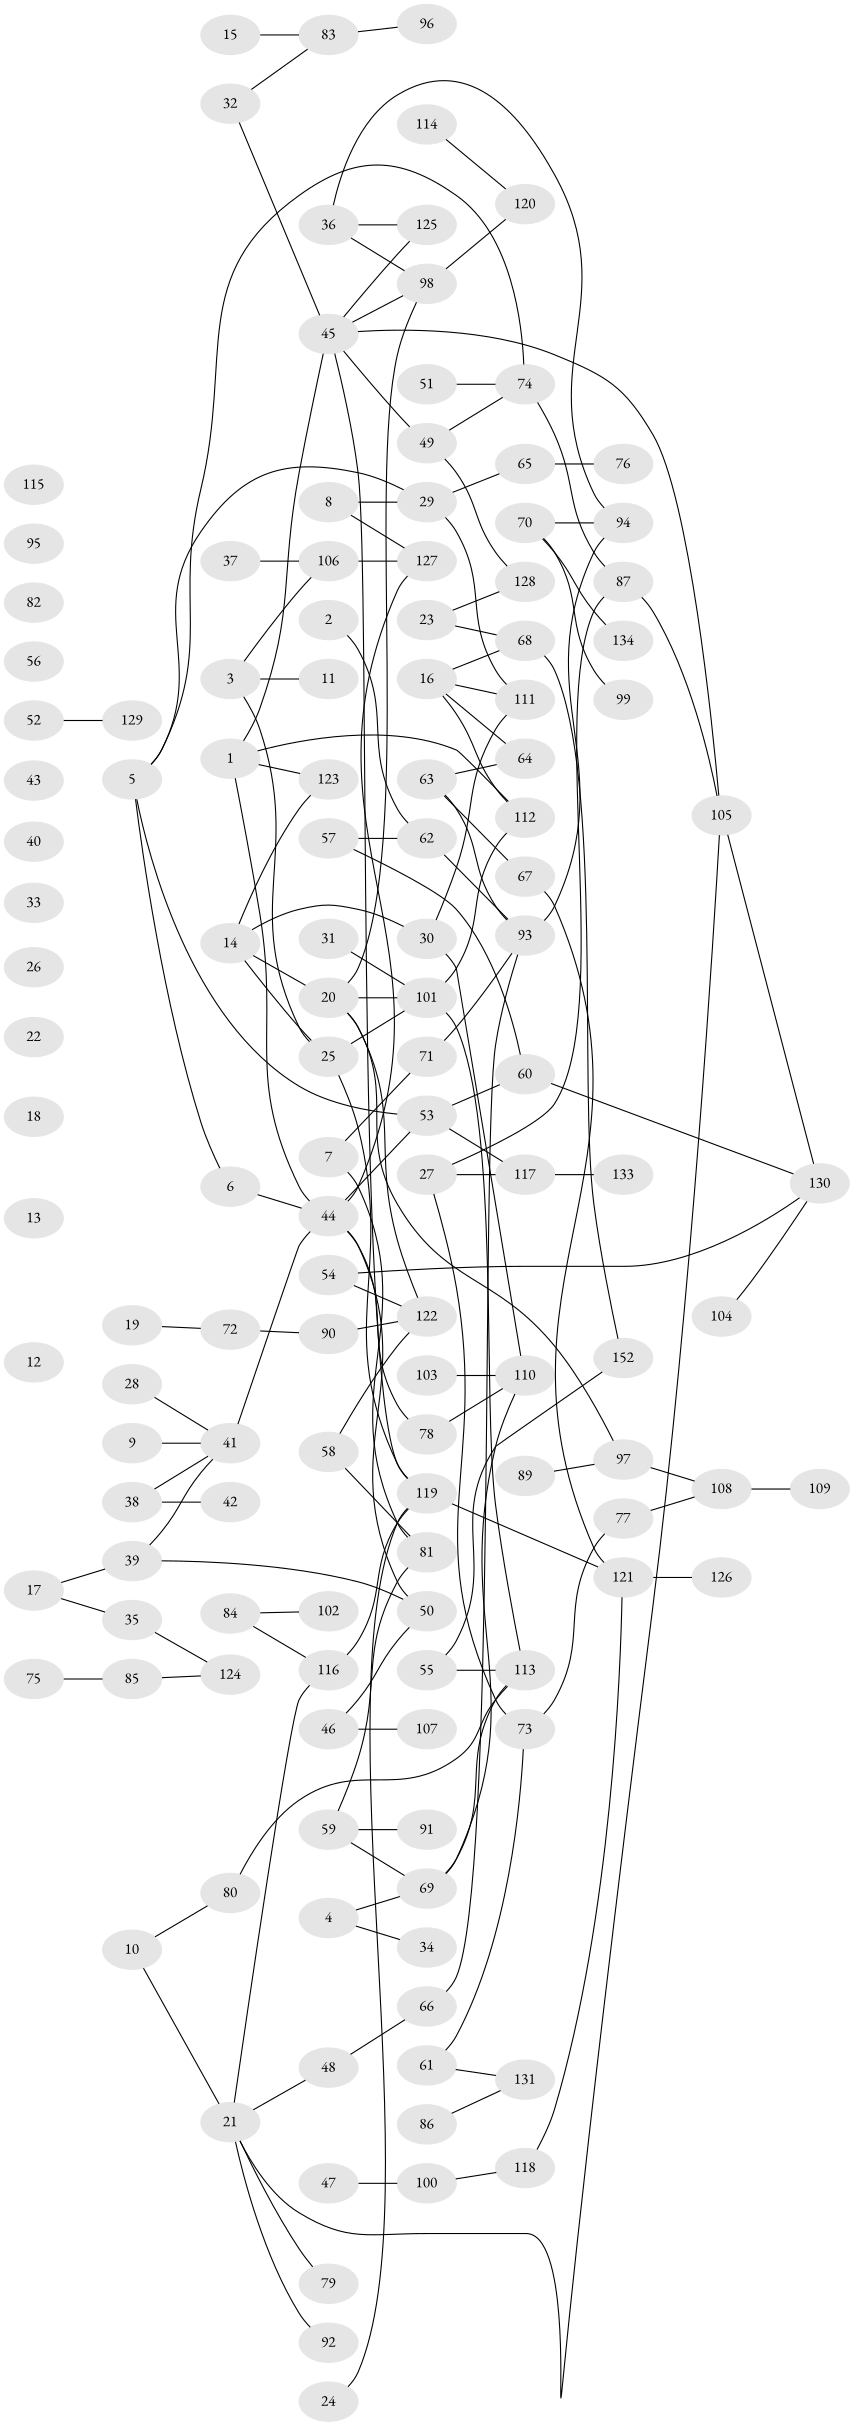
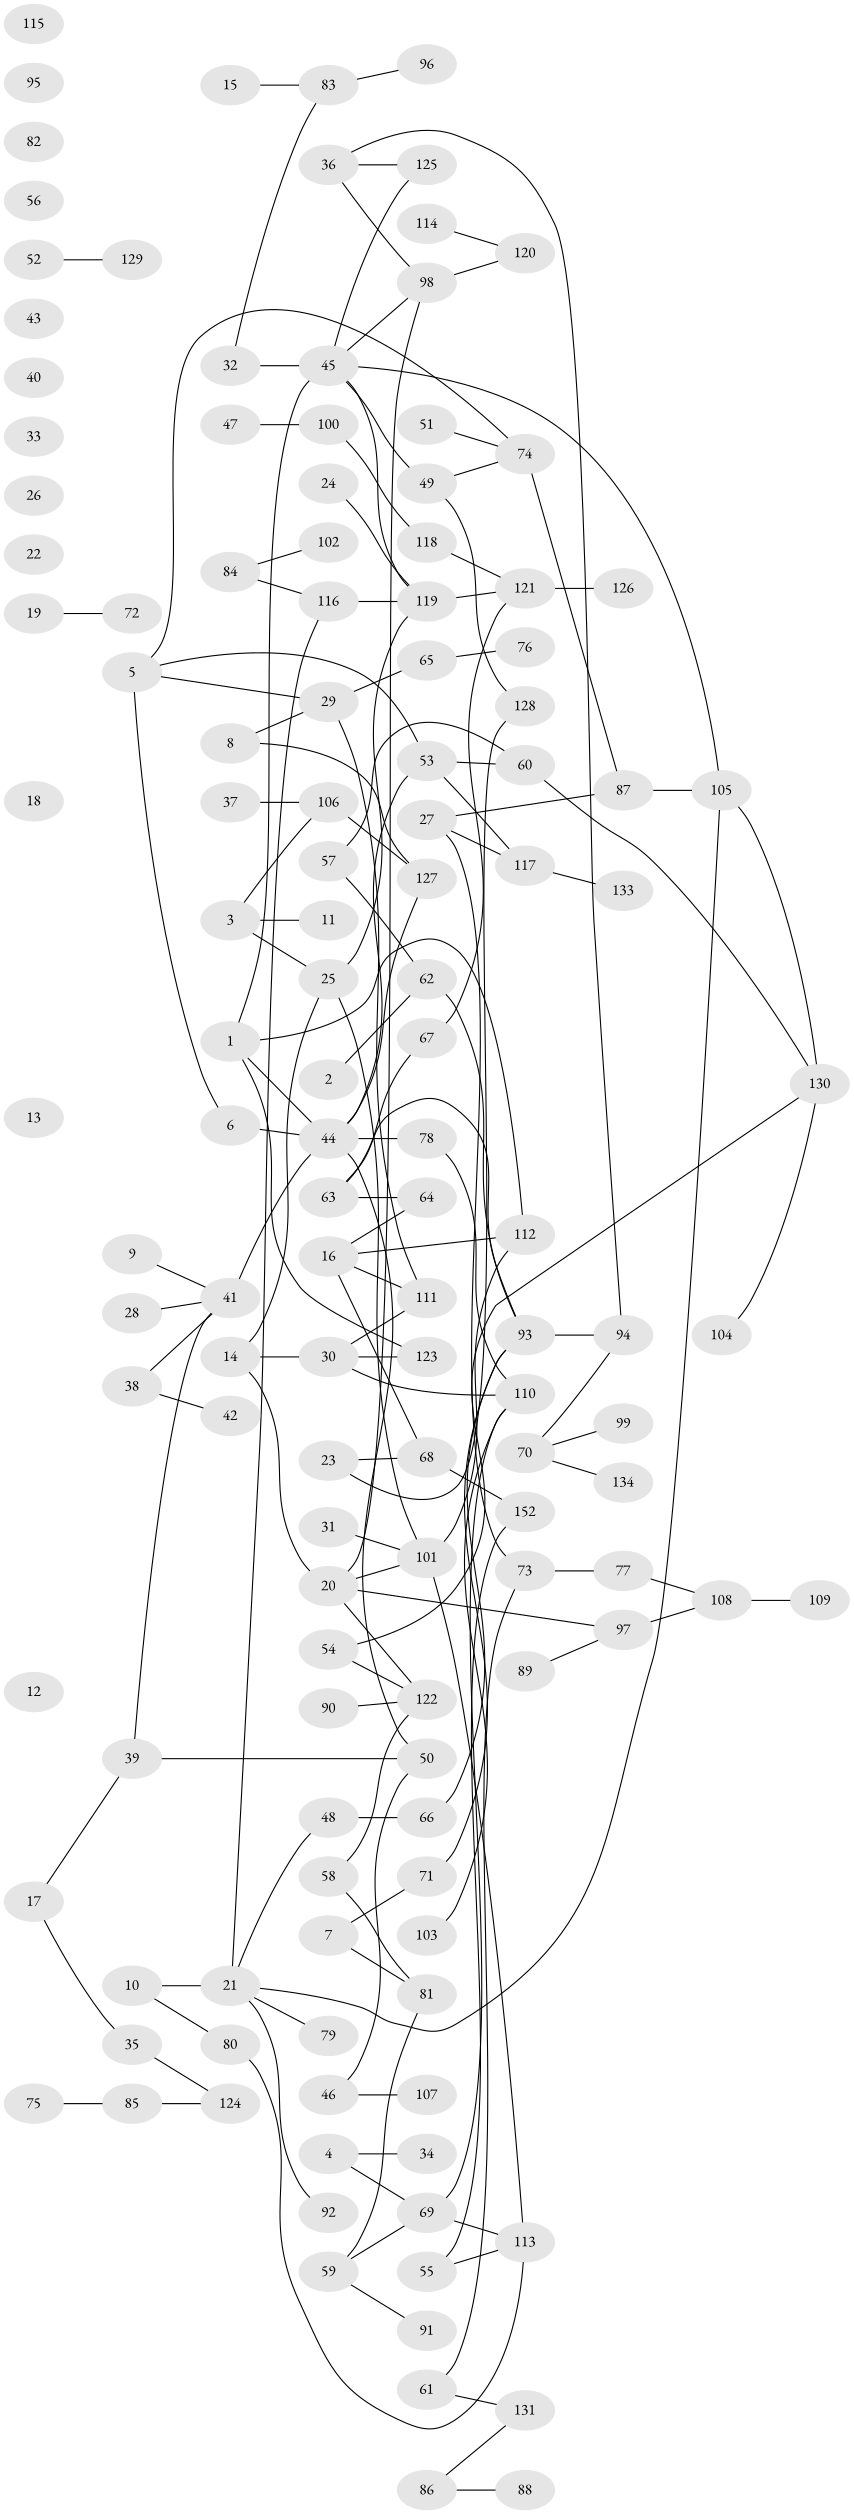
edge "123" -- "14": now "123" -- "30"
edge "72" -- "90": removed
node "88": added
